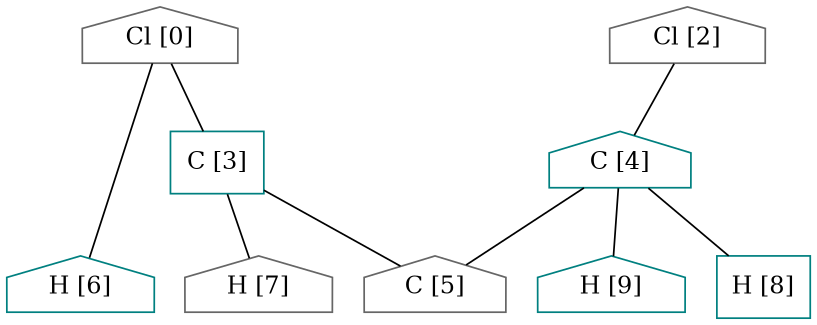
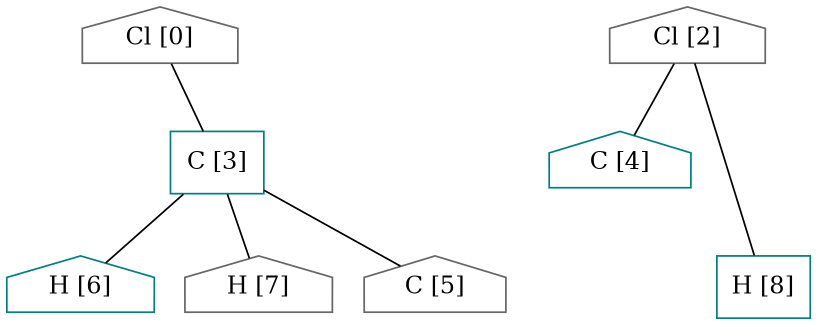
edge "Cl [0]" -- "H [6]": now "C [3]" -- "H [6]"
edge "C [4]" -- "H [8]": now "Cl [2]" -- "H [8]"
edge "C [4]" -- "C [5]": removed
node "H [9]": removed
